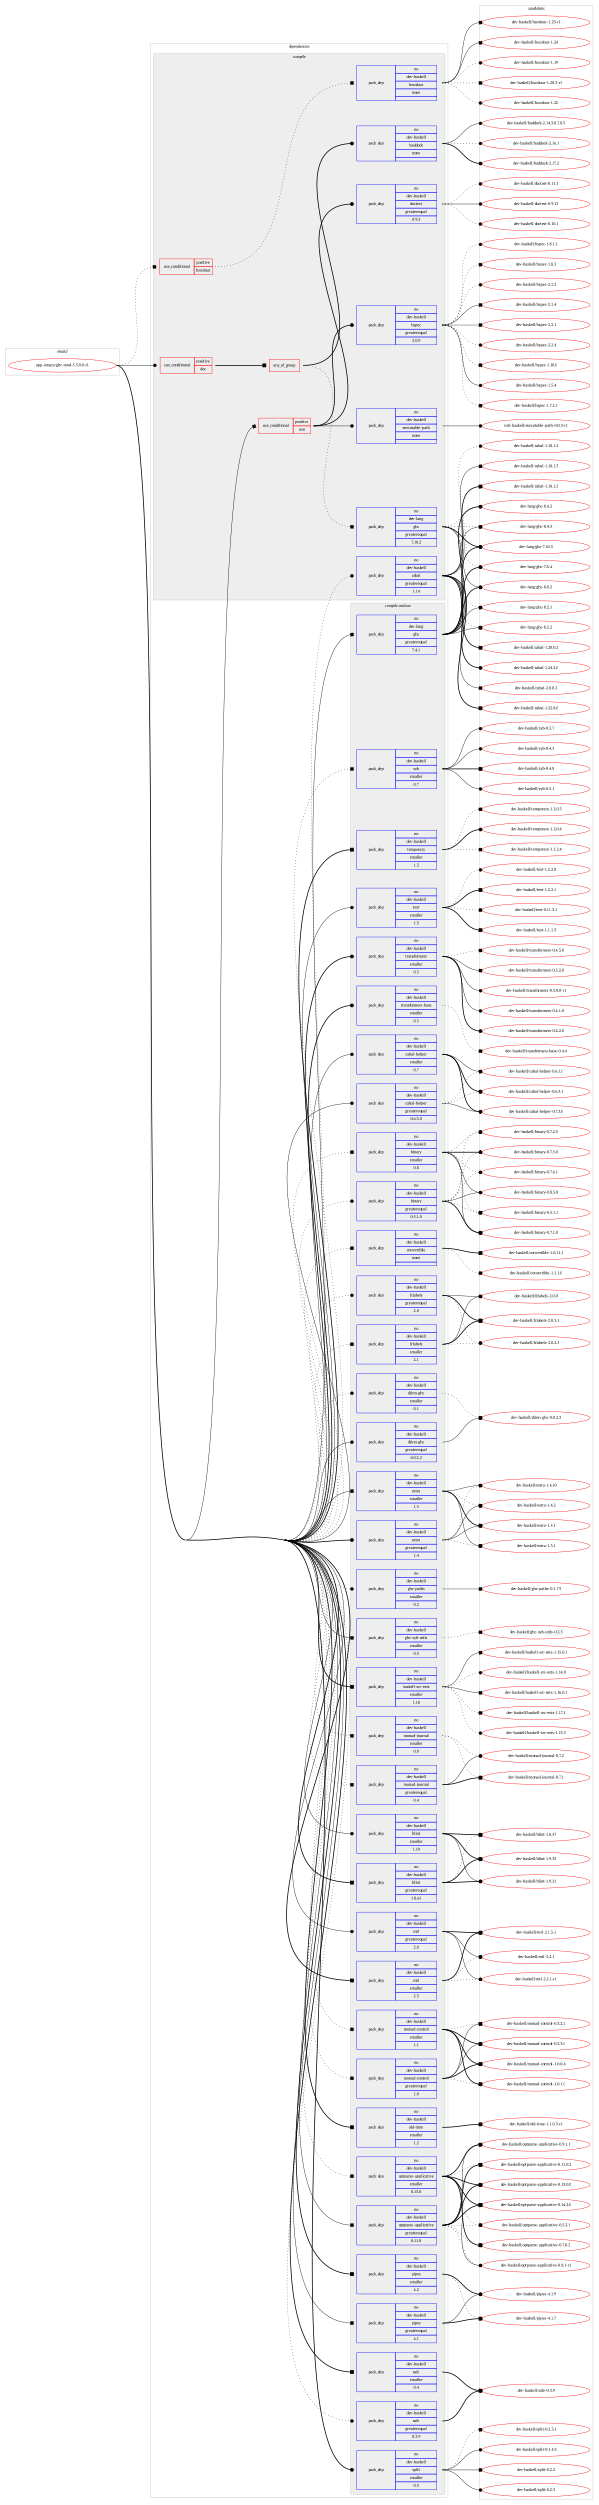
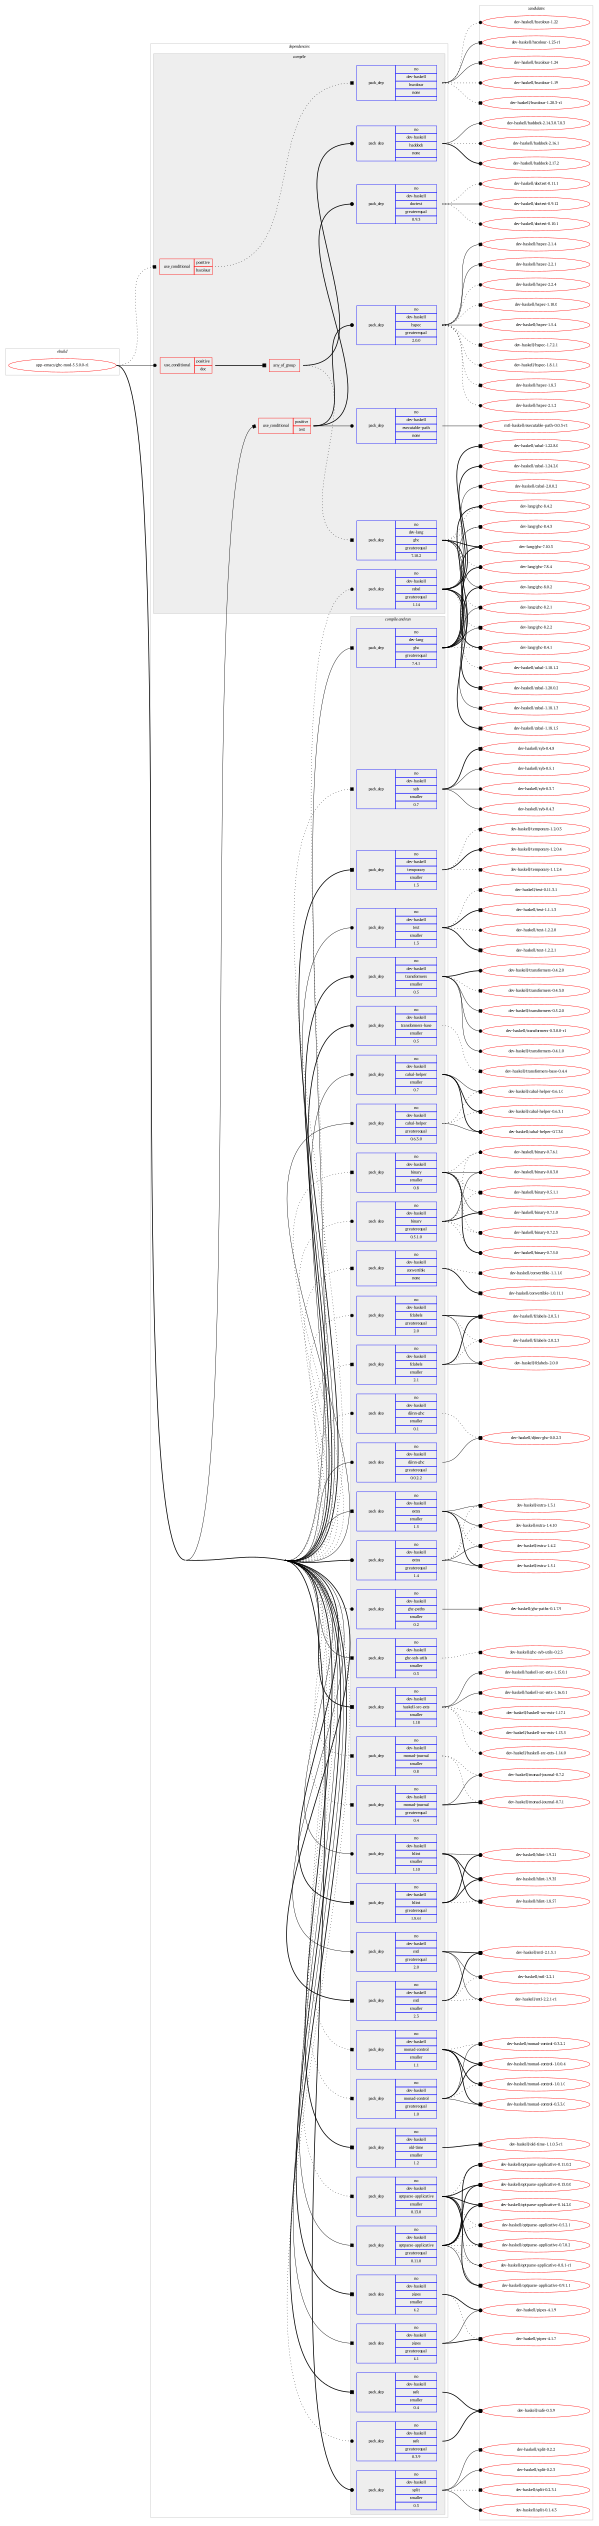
node "dev-lang/ghc-8.4.1": added
